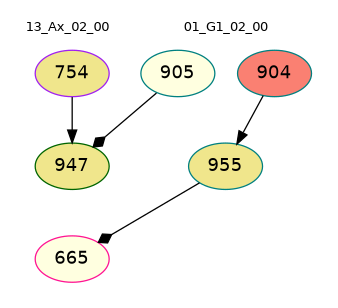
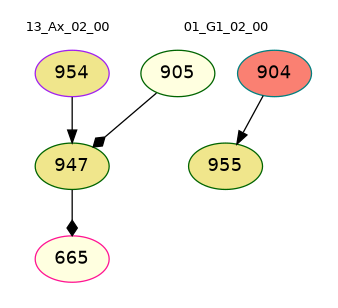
node "754": label "754" -> "954"
node "905": color teal -> darkgreen
node "955": color teal -> darkgreen
edge "955" -> "665": now "947" -> "665"
